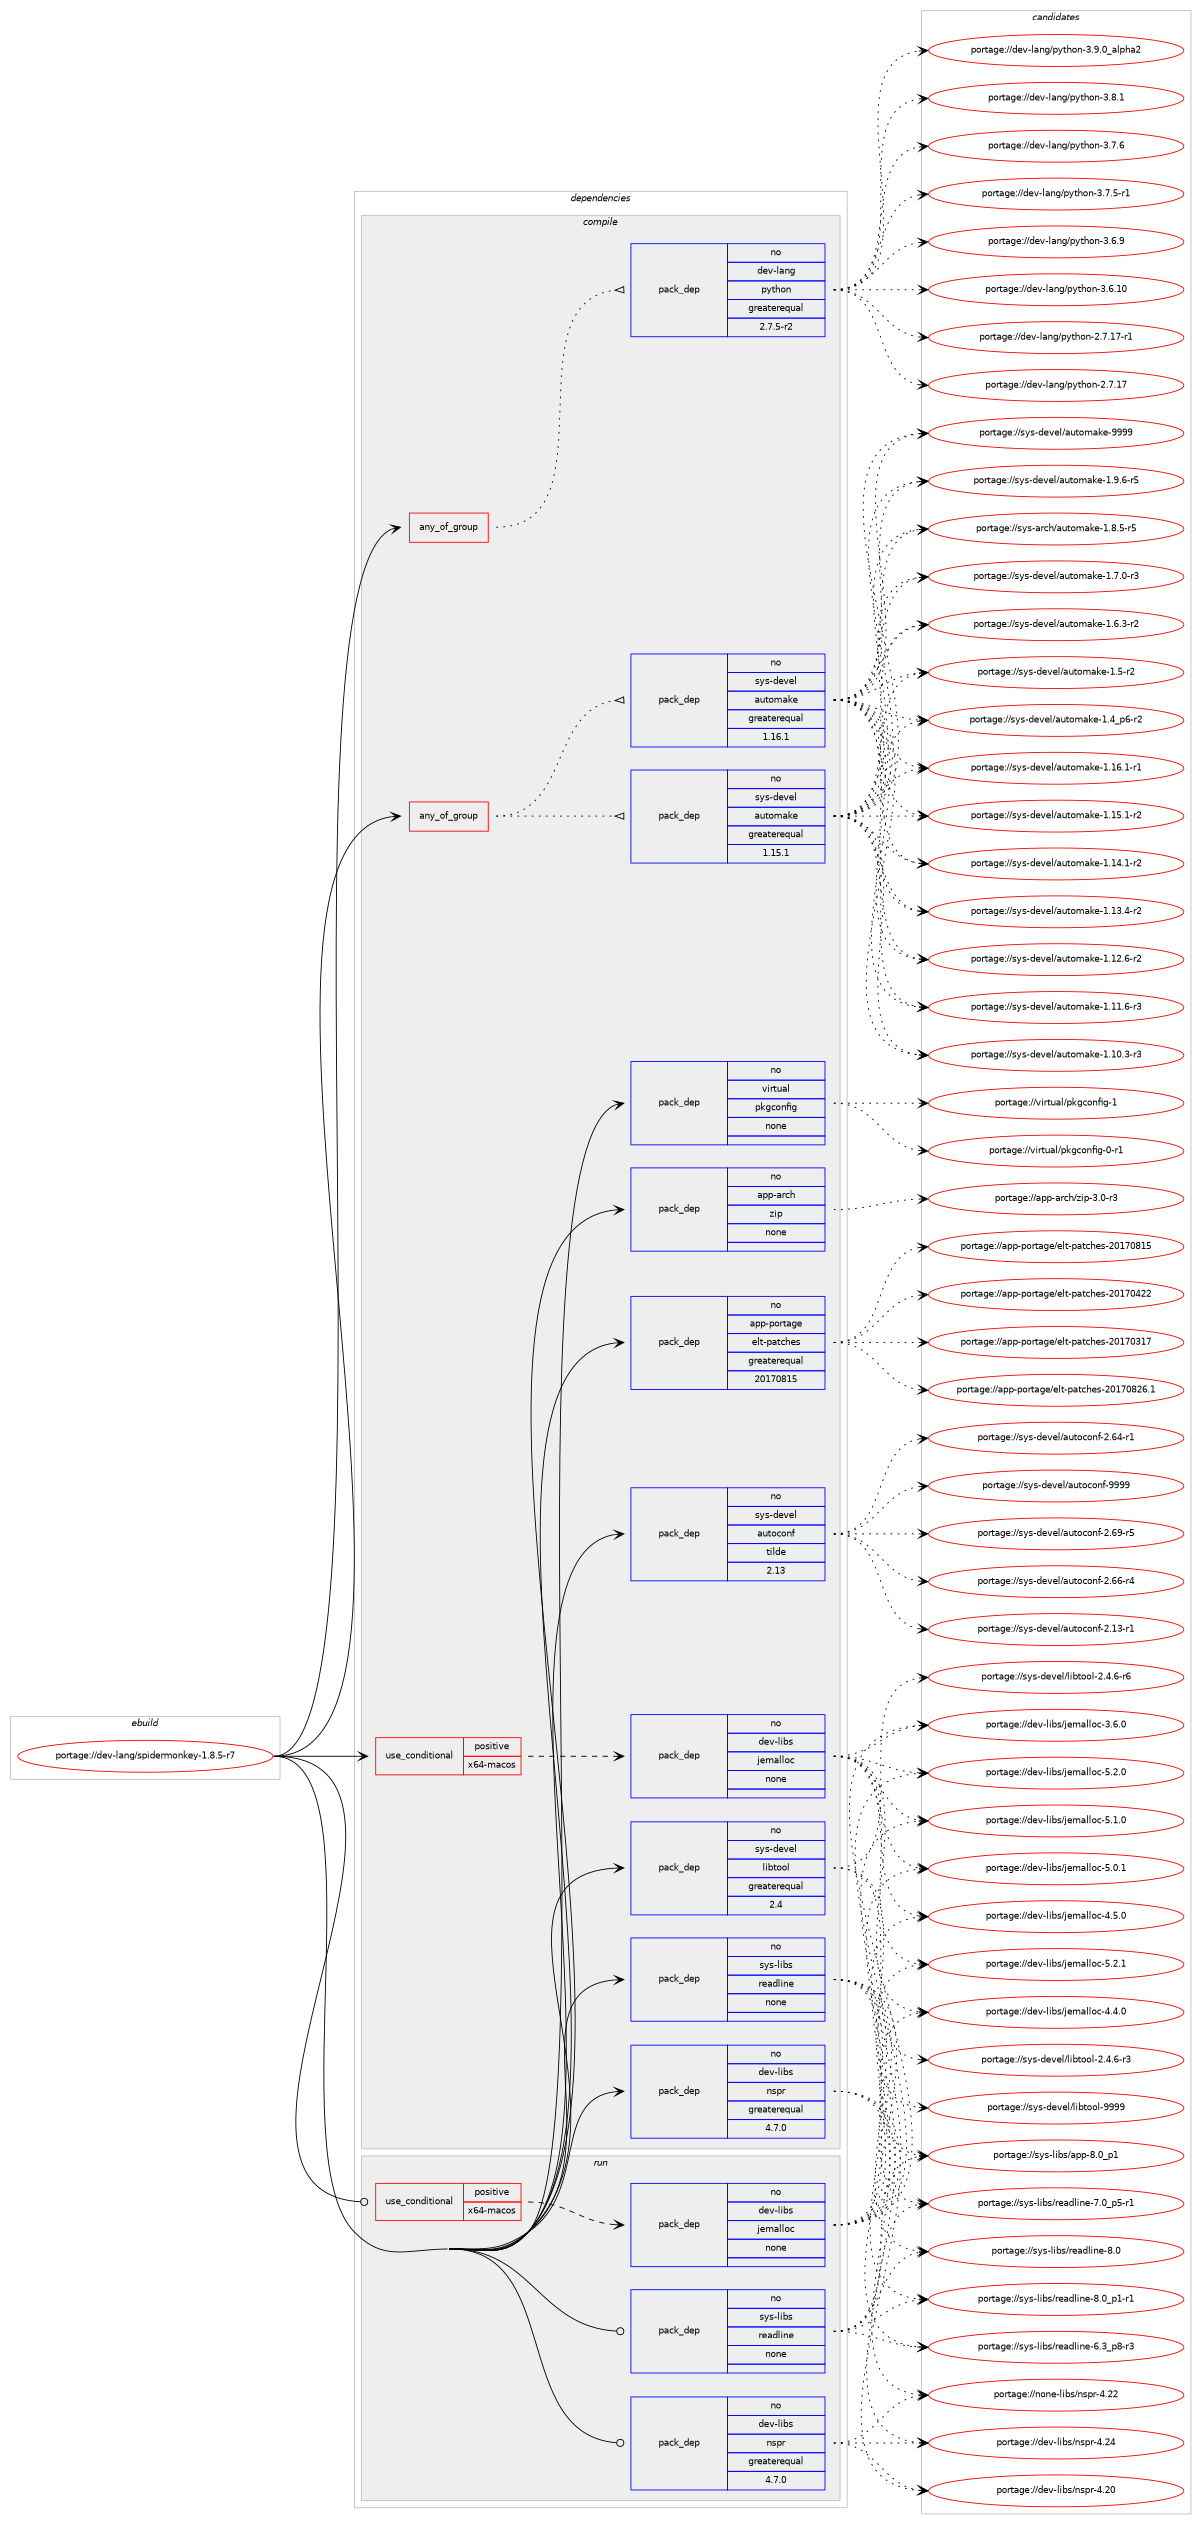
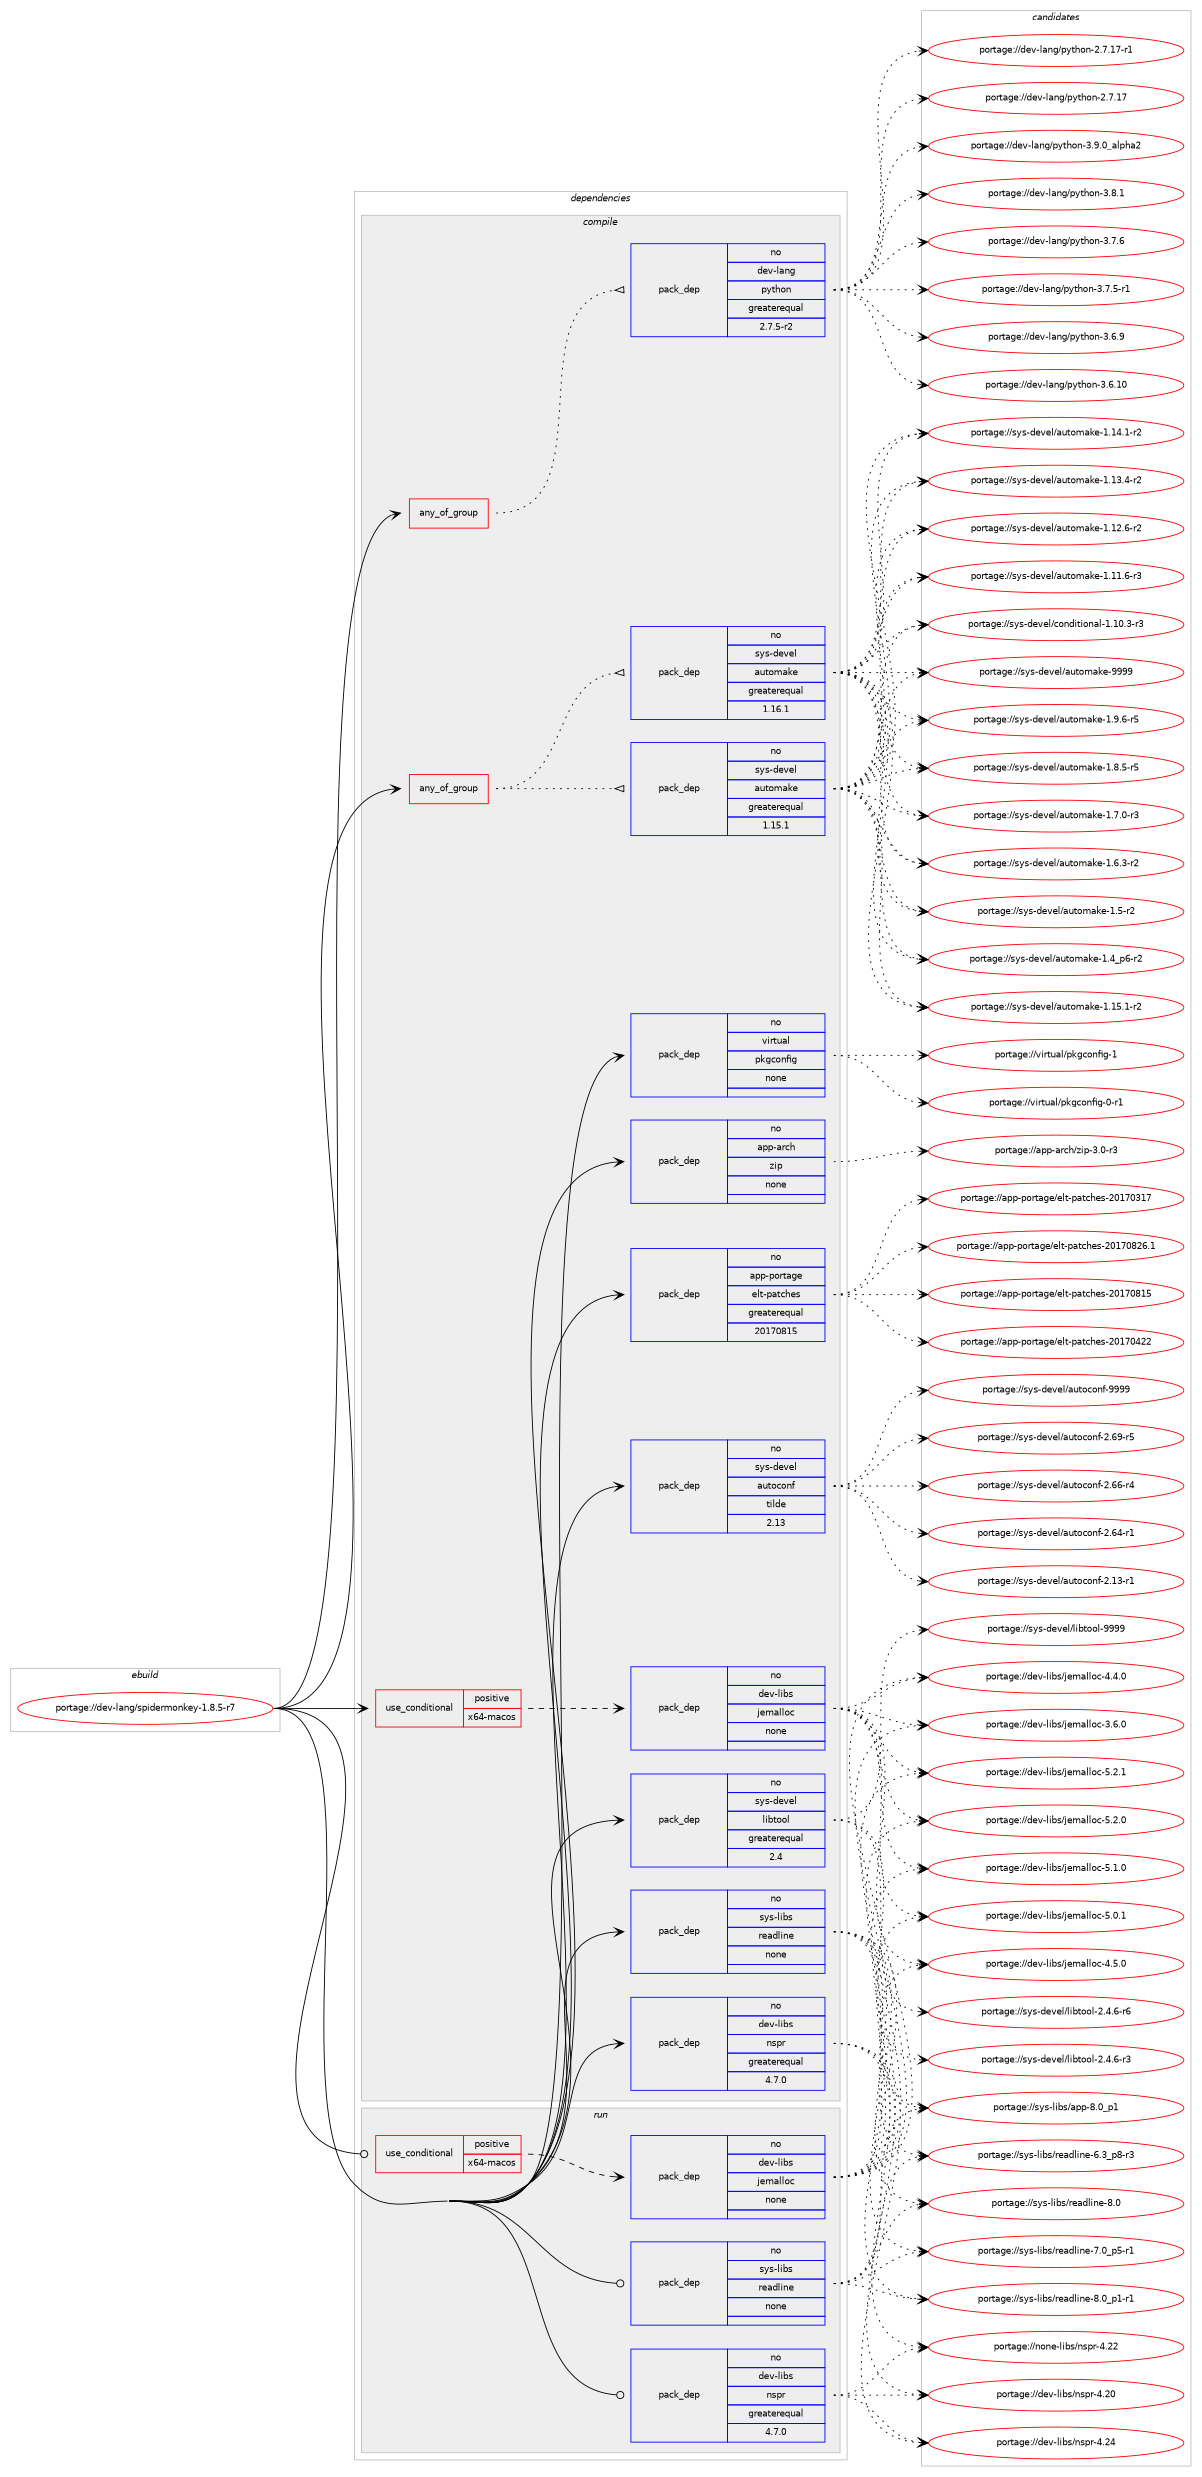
node "portage://sys-arch/automake-1.8.5-r5": label "portage://sys-arch/automake-1.8.5-r5" -> "portage://sys-devel/automake-1.8.5-r5"
node "portage://sys-devel/automake-1.16.1-r1": removed
node "portage://sys-devel/automake-1.10.3-r3": label "portage://sys-devel/automake-1.10.3-r3" -> "portage://sys-devel/conditional-1.10.3-r3"
